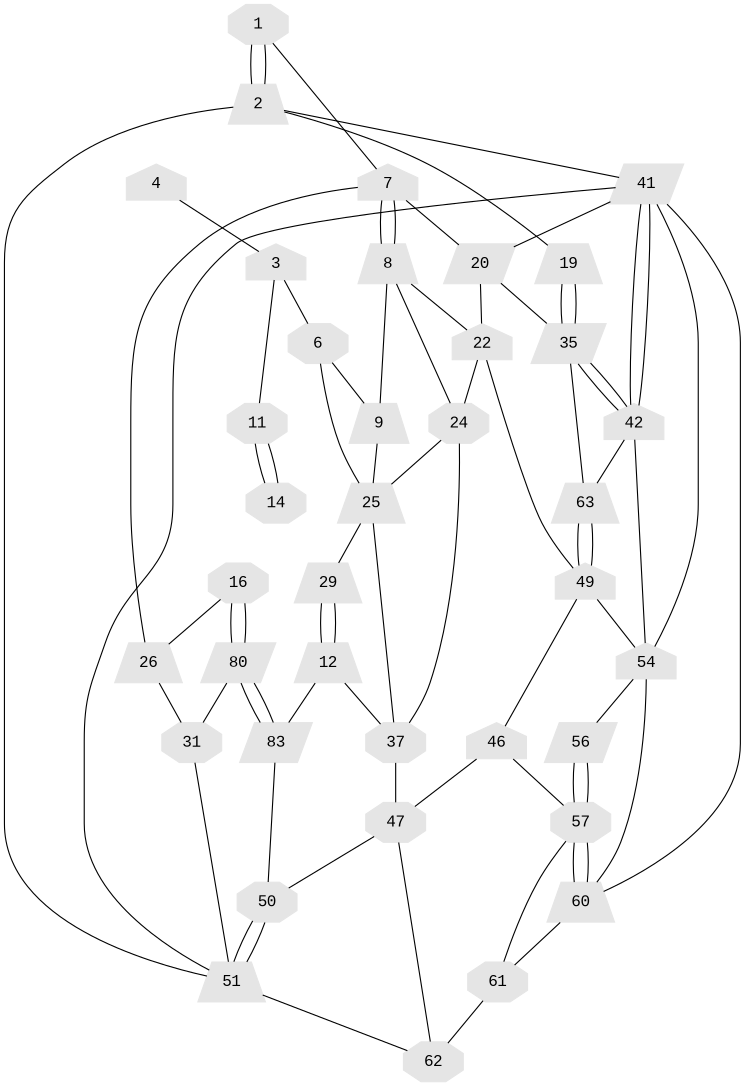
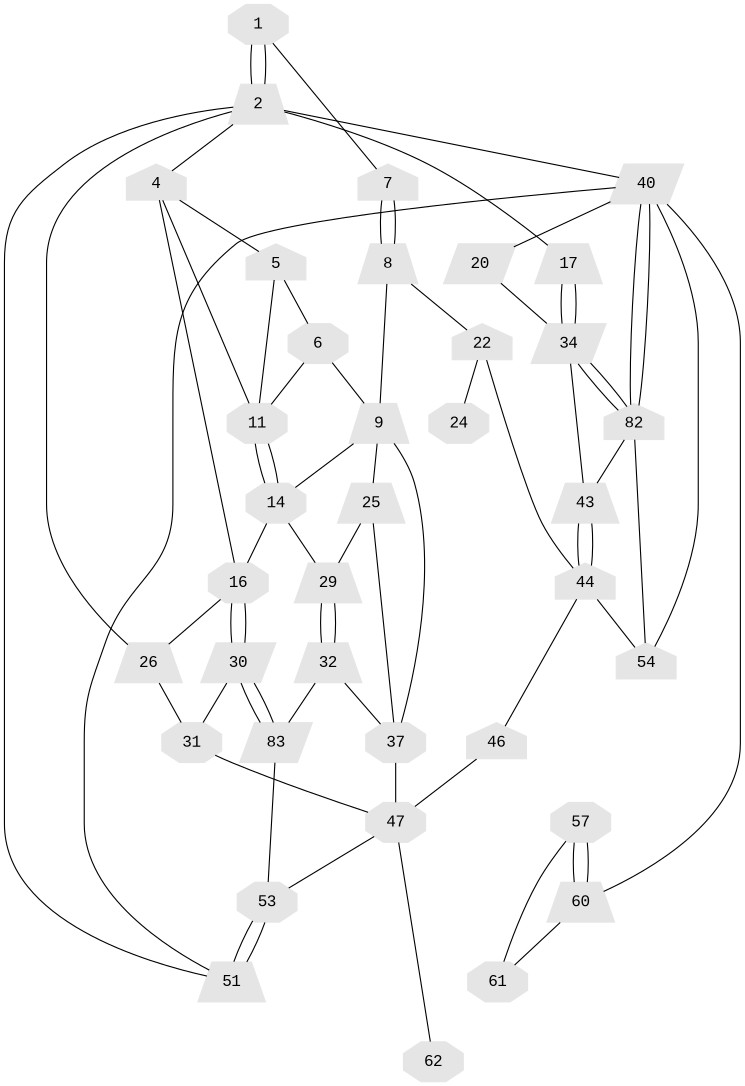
edge "2" -- "4": added
node "41": label "41" -> "40"
edge "7" -- "20": removed
node "3": label "3" -> "5"
node "19": label "19" -> "17"
edge "4" -- "11": added
edge "20" -- "22": removed
edge "8" -- "24": removed
node "35": label "35" -> "34"
edge "7" -- "26": now "2" -- "26"
edge "4" -- "16": added
node "42": label "42" -> "82"
edge "6" -- "25": now "6" -- "11"
edge "24" -- "25": removed
edge "9" -- "14": added
node "63": label "63" -> "43"
edge "14" -- "16": added
edge "14" -- "29": added
node "49": label "49" -> "44"
edge "24" -- "37": now "9" -- "37"
node "80": label "80" -> "30"
node "12": label "12" -> "32"
node "56": removed
edge "46" -- "57": removed
edge "54" -- "60": removed
edge "31" -- "51": now "31" -- "47"
node "50": label "50" -> "53"
edge "61" -- "62": removed
edge "51" -- "62": removed
